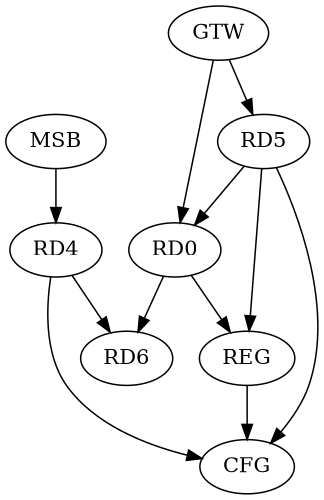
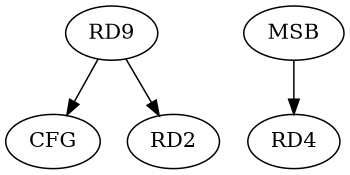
node "GTW": removed
node "RD5": label "RD5" -> "RD9"
node "RD0": label "RD0" -> "RD2"
node "RD6": removed
node "REG": removed
edge "RD4" -> "CFG": removed
